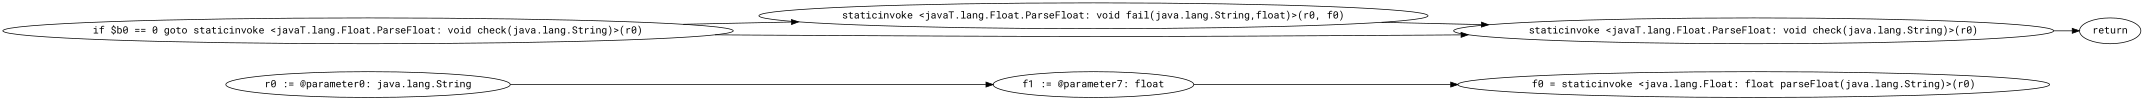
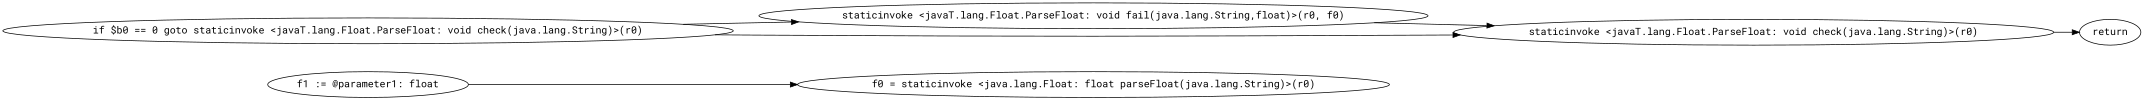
node "r0 := @parameter0: java.lang.String": removed
node "f1 := @parameter7: float": label "f1 := @parameter7: float" -> "f1 := @parameter1: float"
